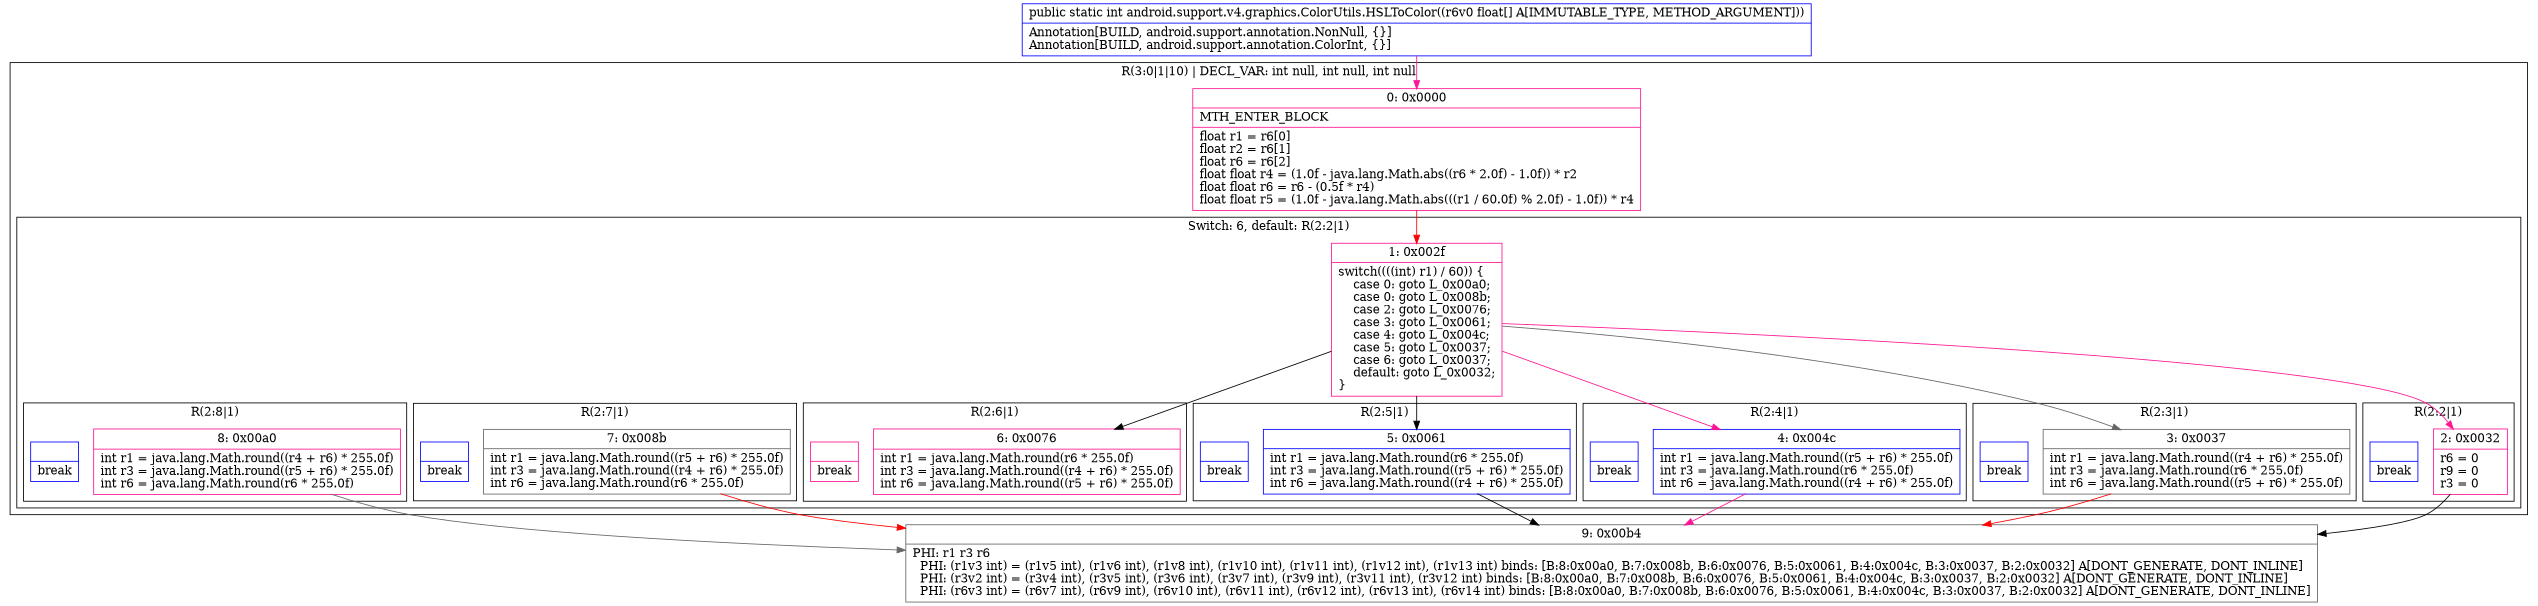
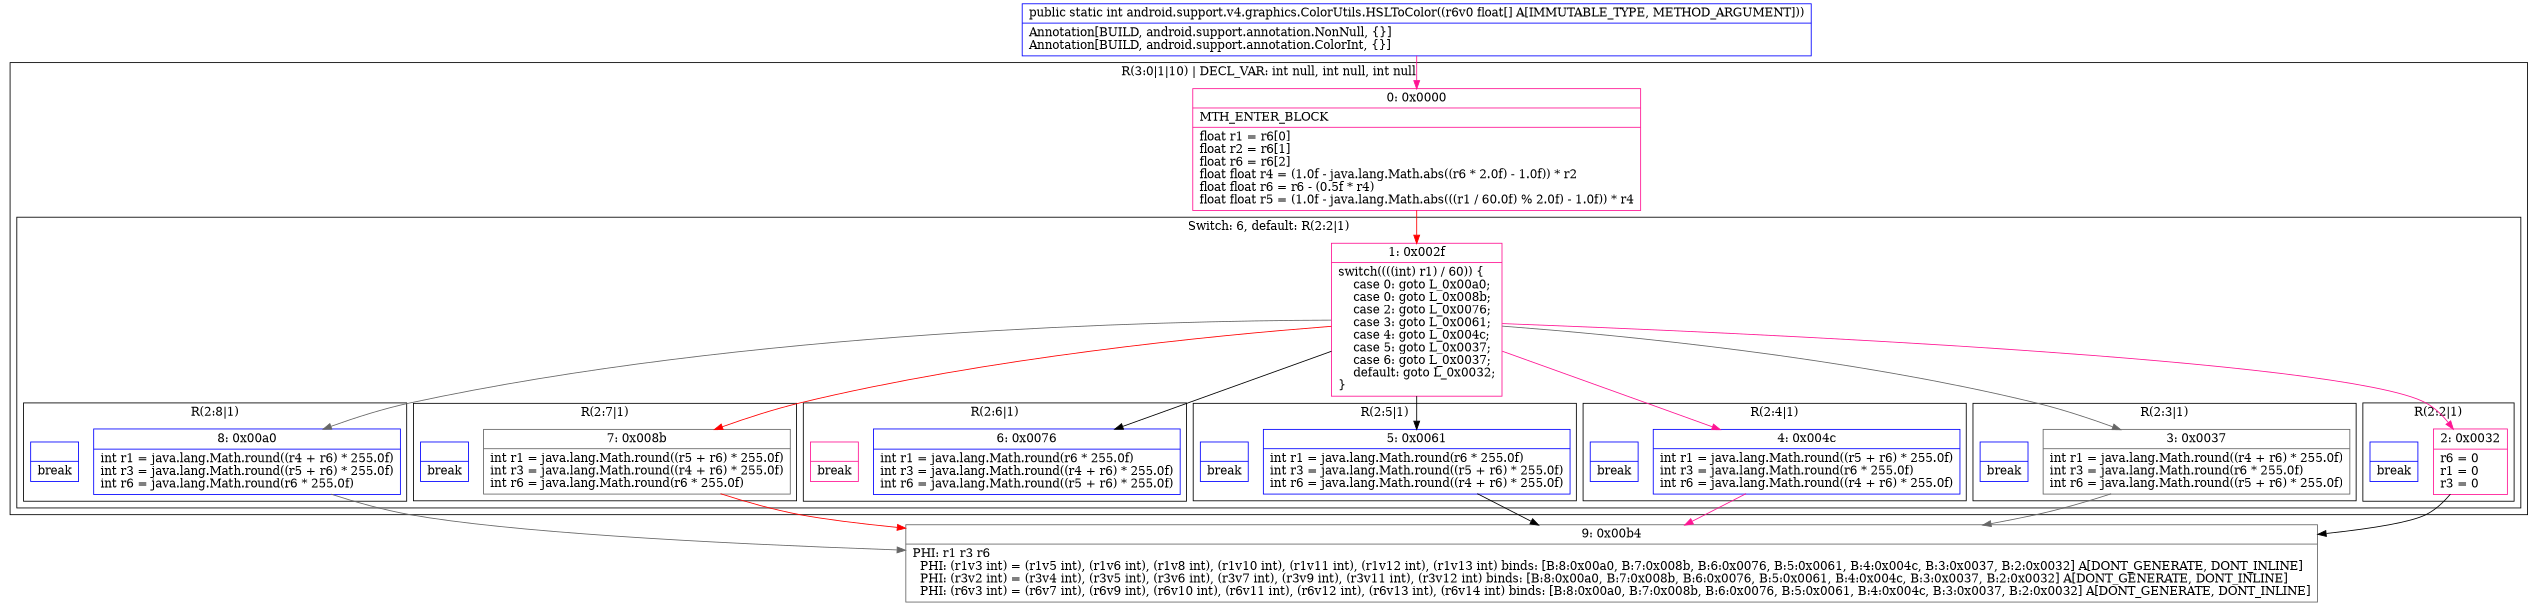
edge "1: 0x002f" -> "8: 0x00a0": added
edge "1: 0x002f" -> "7: 0x008b": added
node "8: 0x00a0": color deeppink -> blue
node "6: 0x0076": color deeppink -> blue
node "2: 0x0032": text "r9 = 0" -> "r1 = 0"
edge "3: 0x0037" -> "9: 0x00b4": color red -> gray40
